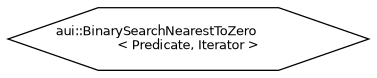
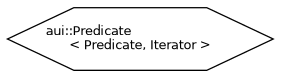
node "aui::BinarySearchNearestToZero < Predicate, Iterator >": label "aui::BinarySearchNearestToZero < Predicate, Iterator >" -> "aui::Predicate < Predicate, Iterator >"
